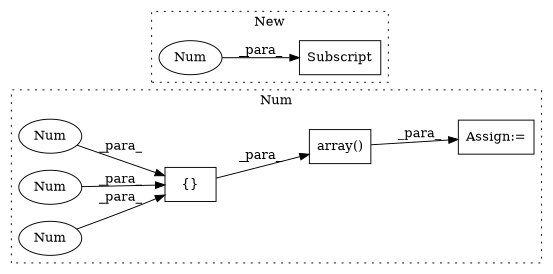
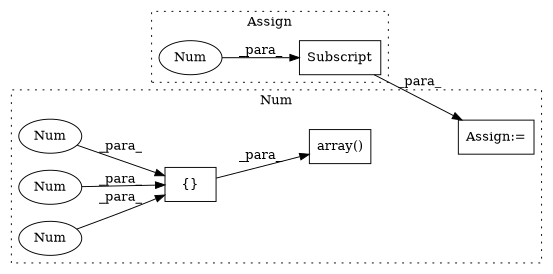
cluster "New": label "New" -> "Assign"
edge "array()" -> "Assign:=": now "Subscript" -> "Assign:="
